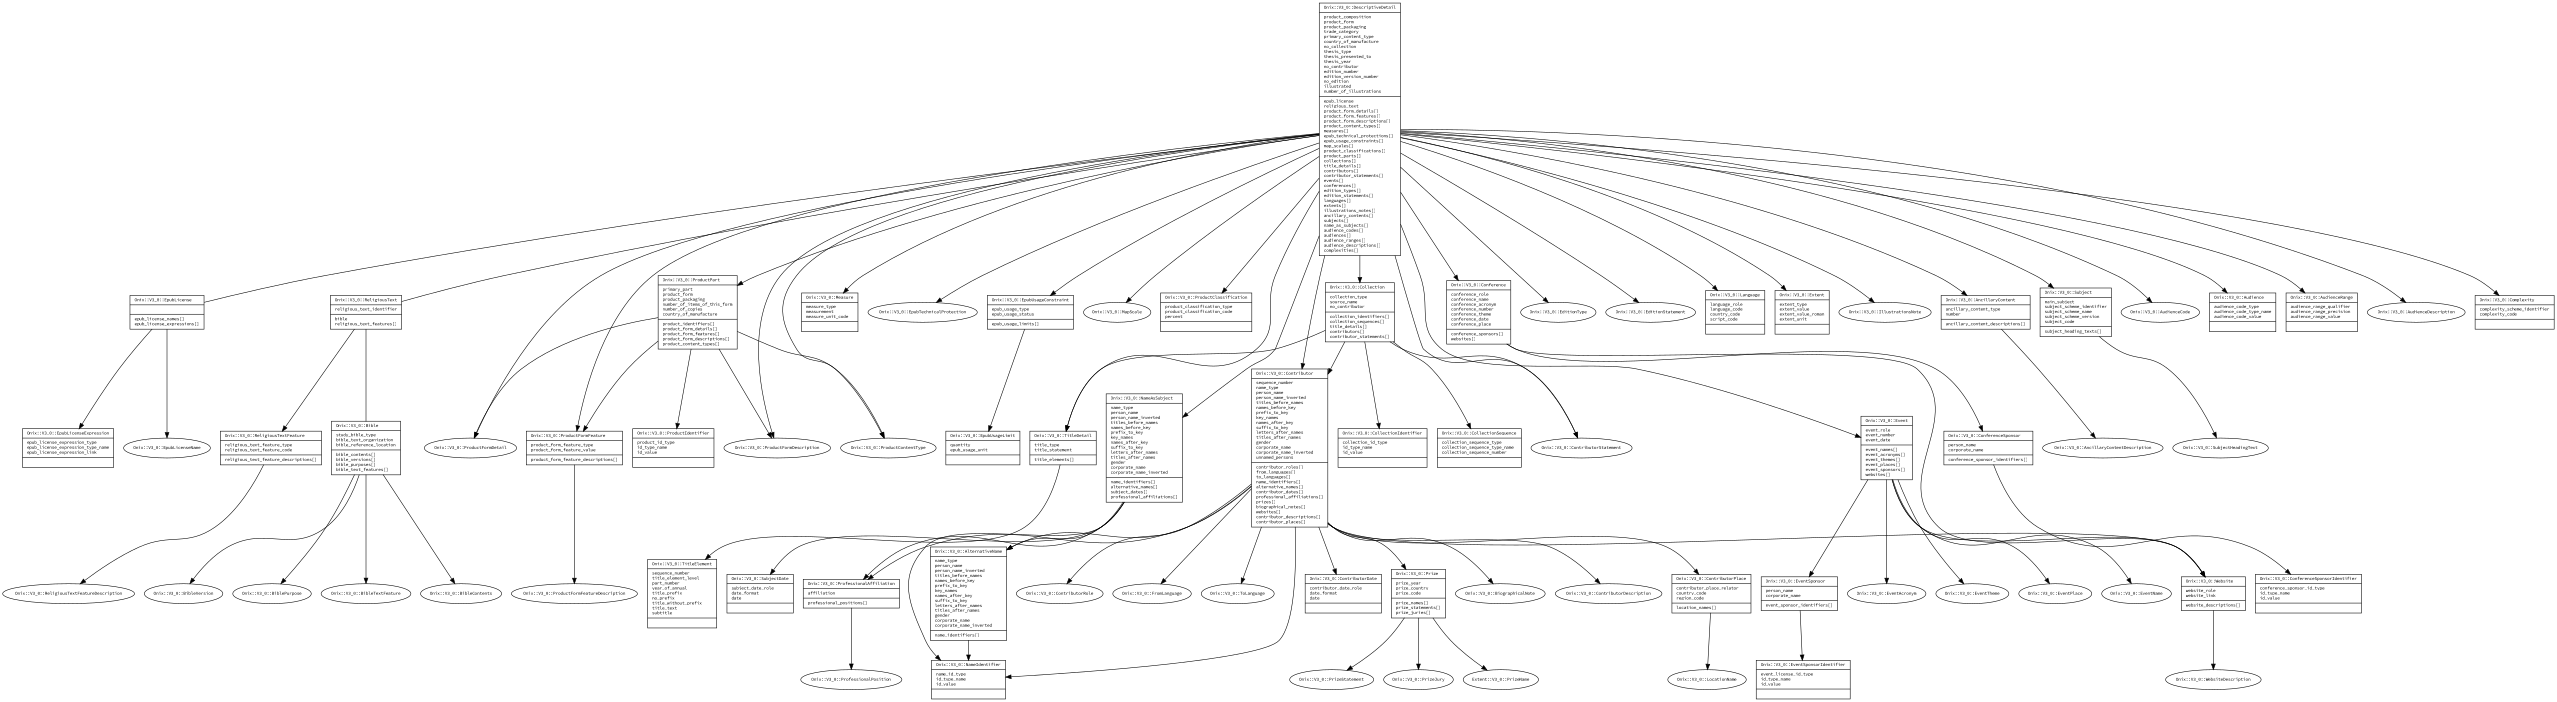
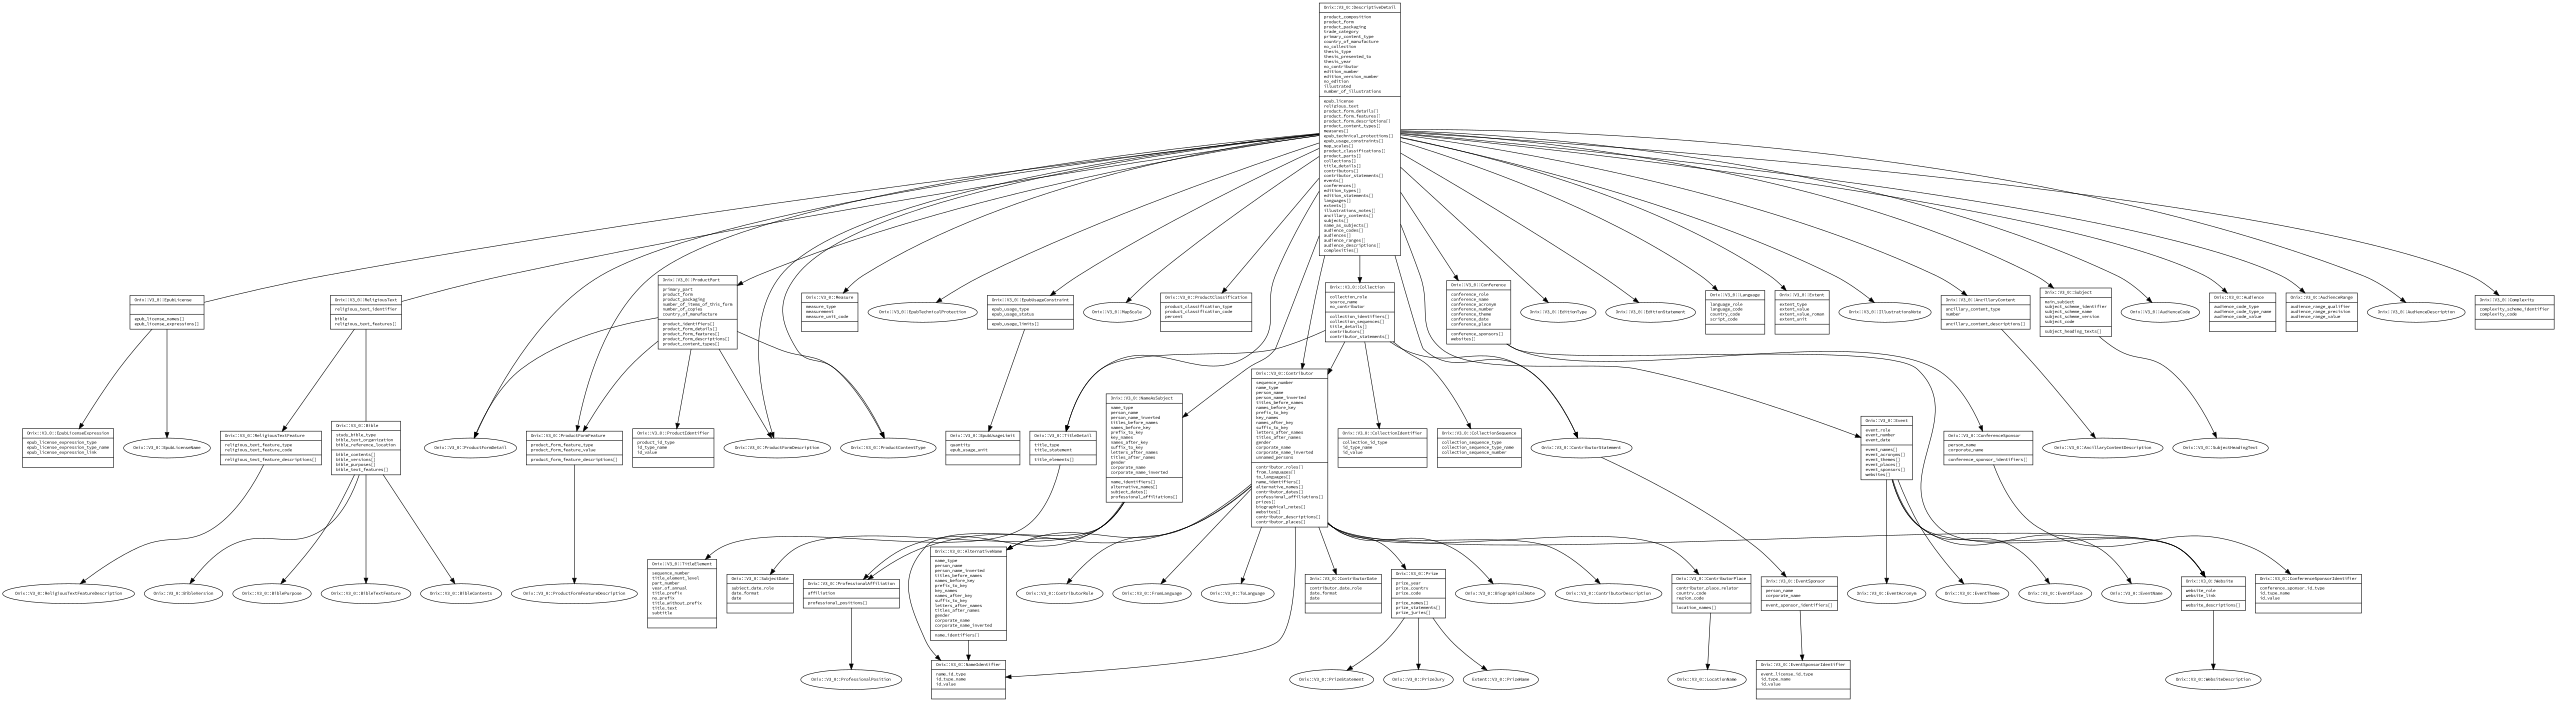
node "Onix::V3_0::Collection": text "collection_type" -> "collection_role"
edge "Onix::V3_0::Event" -> "Onix::V3_0::EventSponsor": now "Onix::V3_0::ContributorStatement" -> "Onix::V3_0::EventSponsor"
